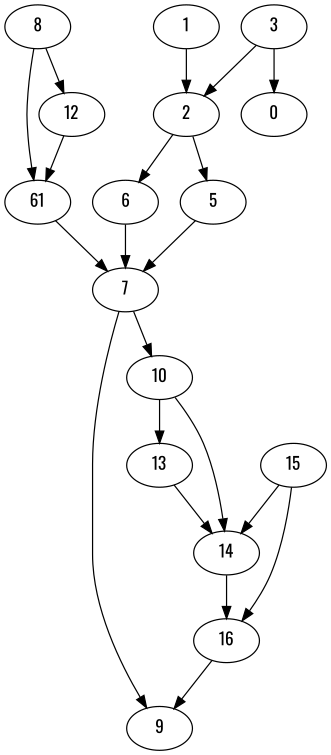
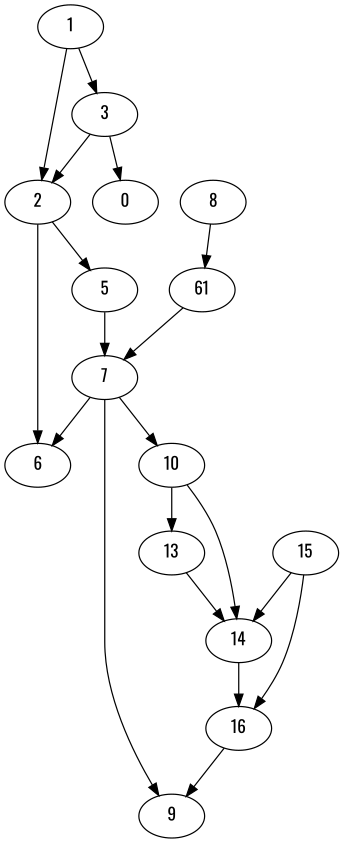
edge "1" -> "3": added
node "12": removed
edge "6" -> "7": reversed
